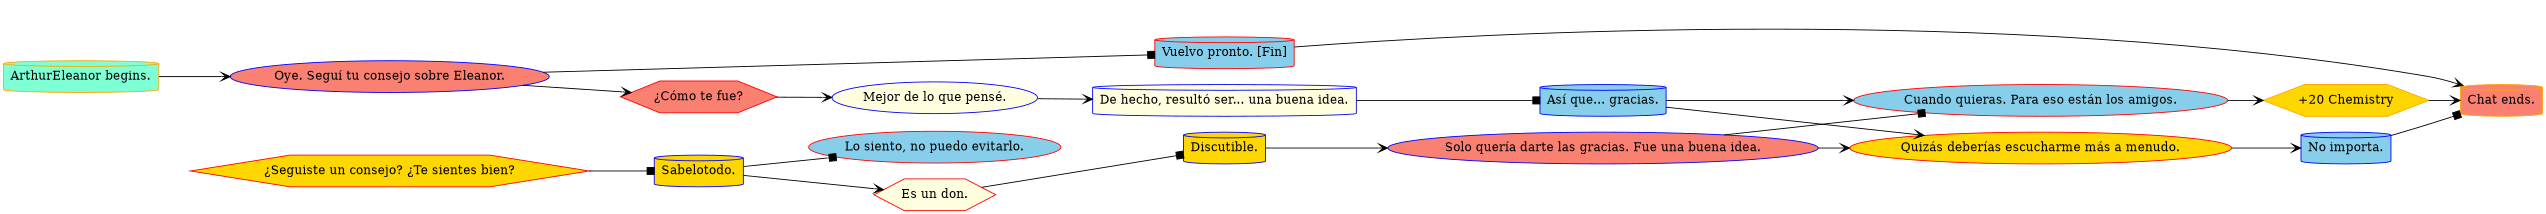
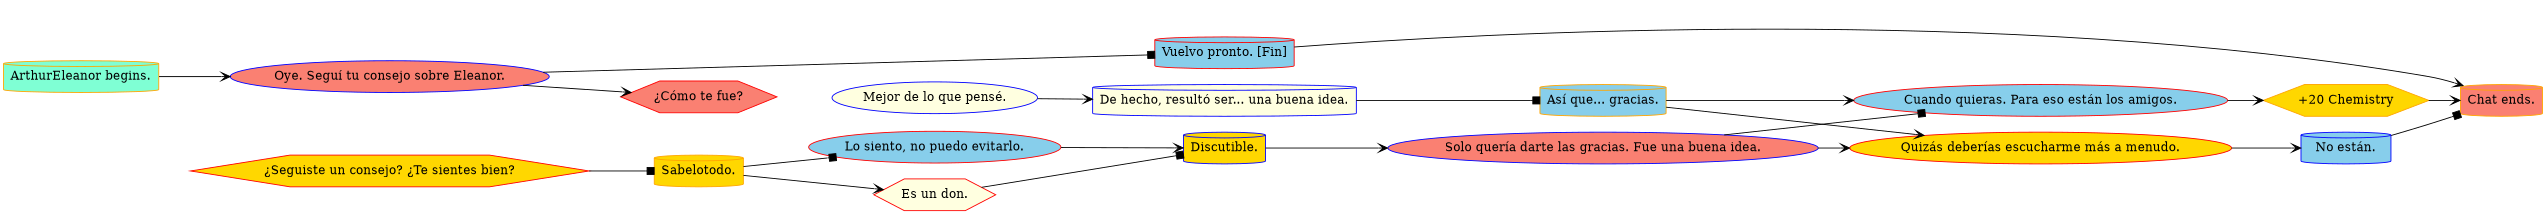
edge "¿Cómo te fue?" -> "Mejor de lo que pensé.": removed
node "Así que... gracias.": color blue -> orange
edge "Lo siento, no puedo evitarlo." -> "Discutible.": added
node "No importa.": label "No importa." -> "No están."
node "Sabelotodo.": color blue -> orange
